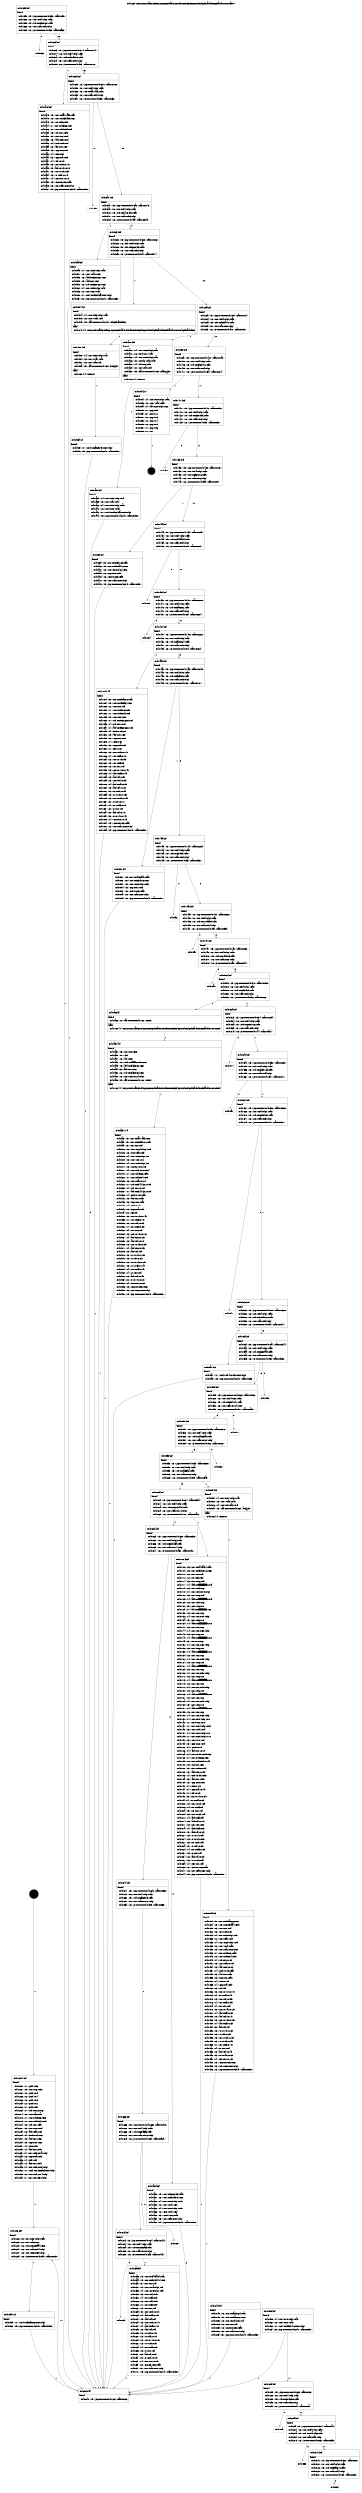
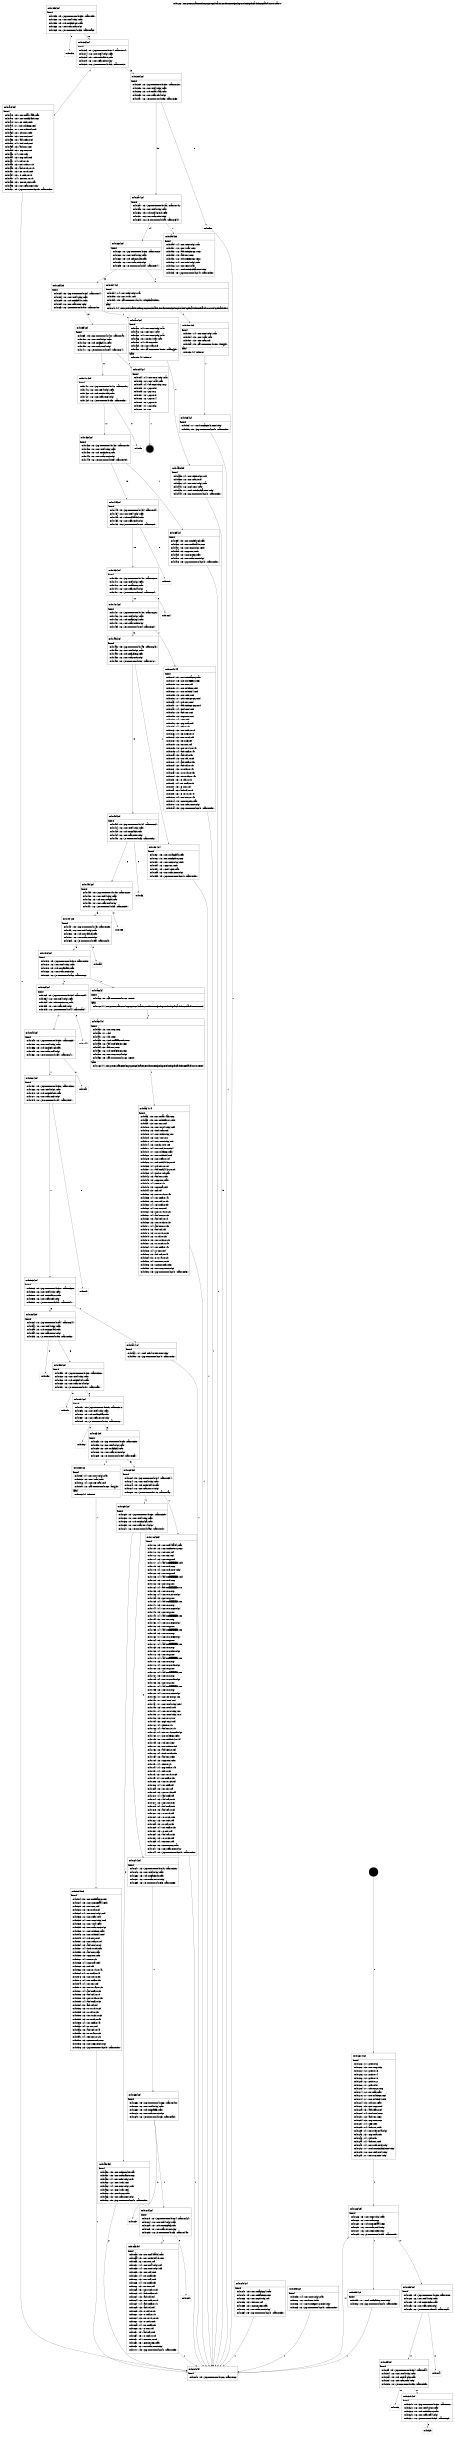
edge "0x401bad [39]" -> "0x402040 [5]": now "0x401f58" -> "0x402040 [5]"
edge "0x401ebe [22]" -> "0x4012e3 [28]": now "0x4012c6 [29]" -> "0x4012e3 [28]"
